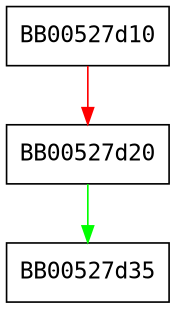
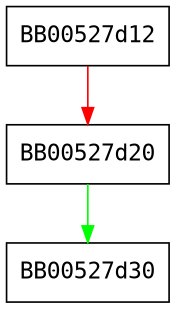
node "BB00527d10": label "BB00527d10" -> "BB00527d12"
node "BB00527d35": label "BB00527d35" -> "BB00527d30"
